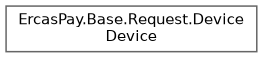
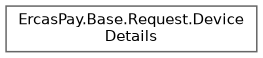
node "ErcasPay.Base.Request.Device Device": label "ErcasPay.Base.Request.Device Device" -> "ErcasPay.Base.Request.Device Details"
